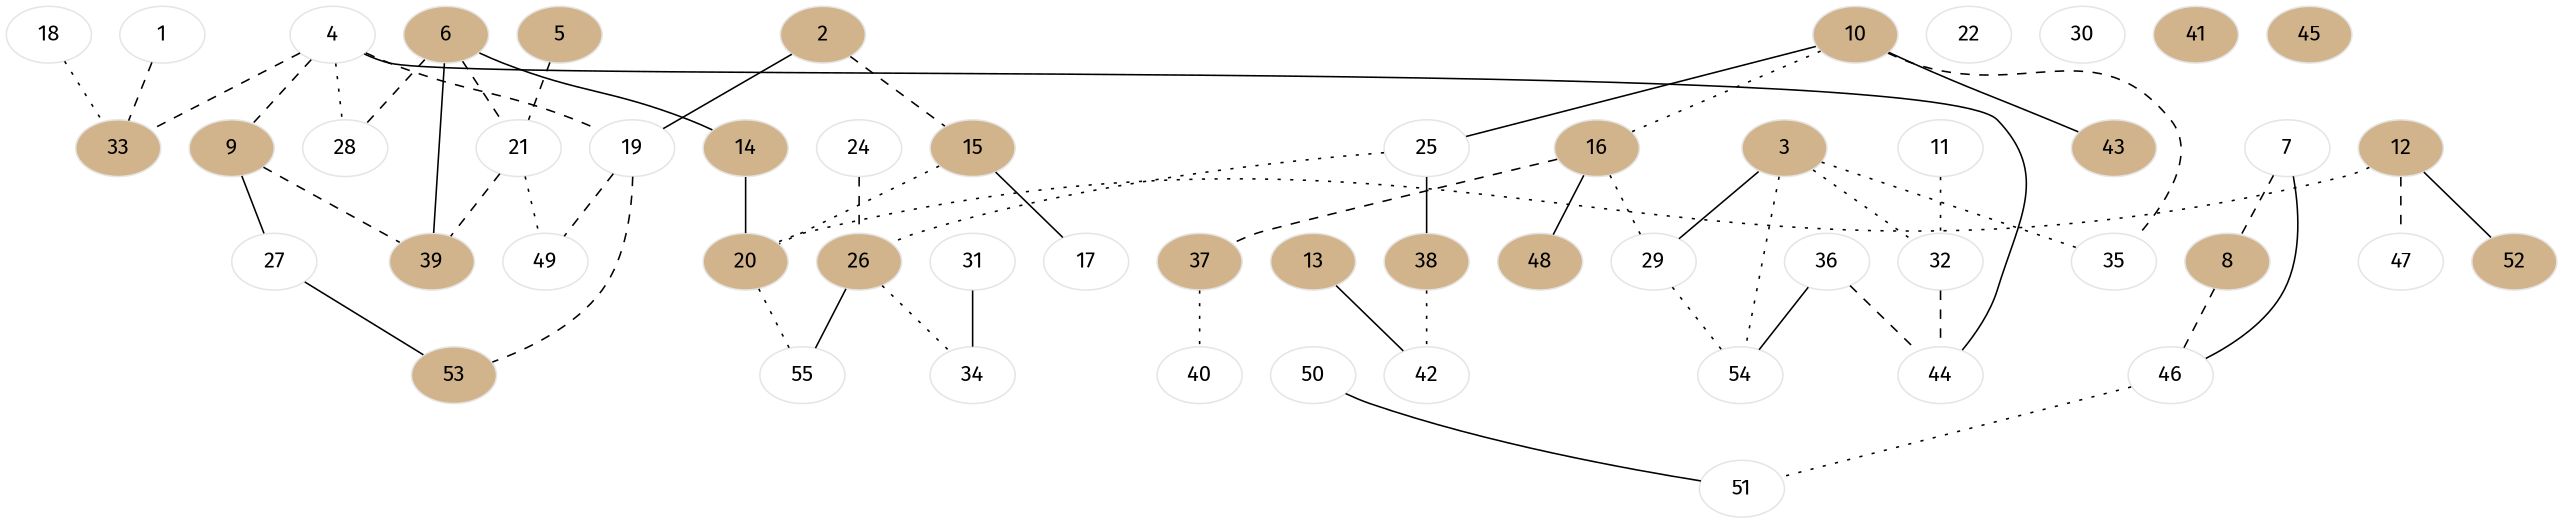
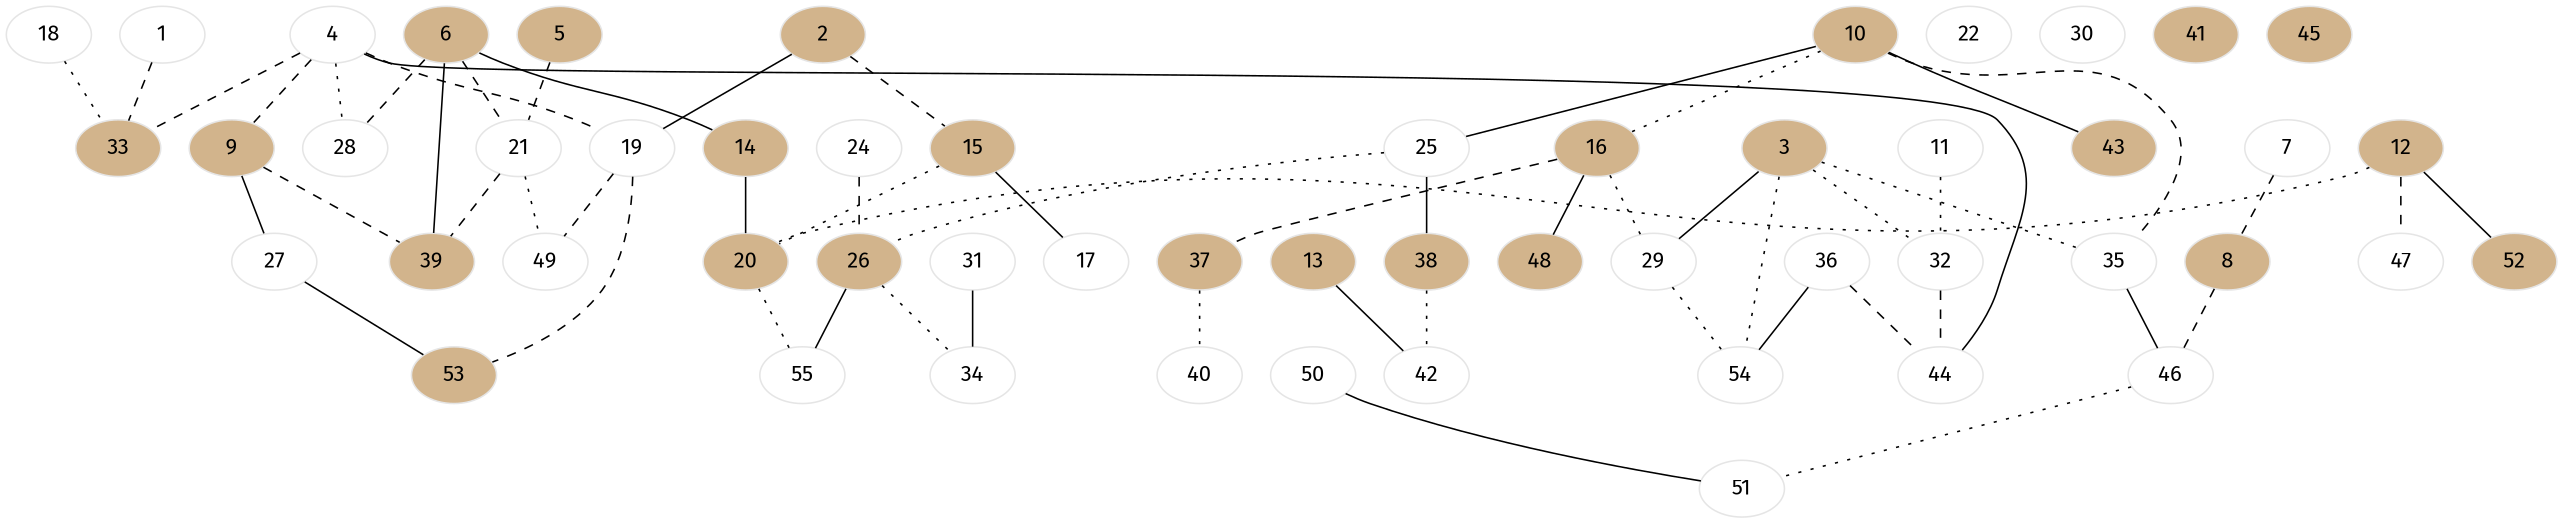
edge "7" -- "46": now "35" -- "46"
